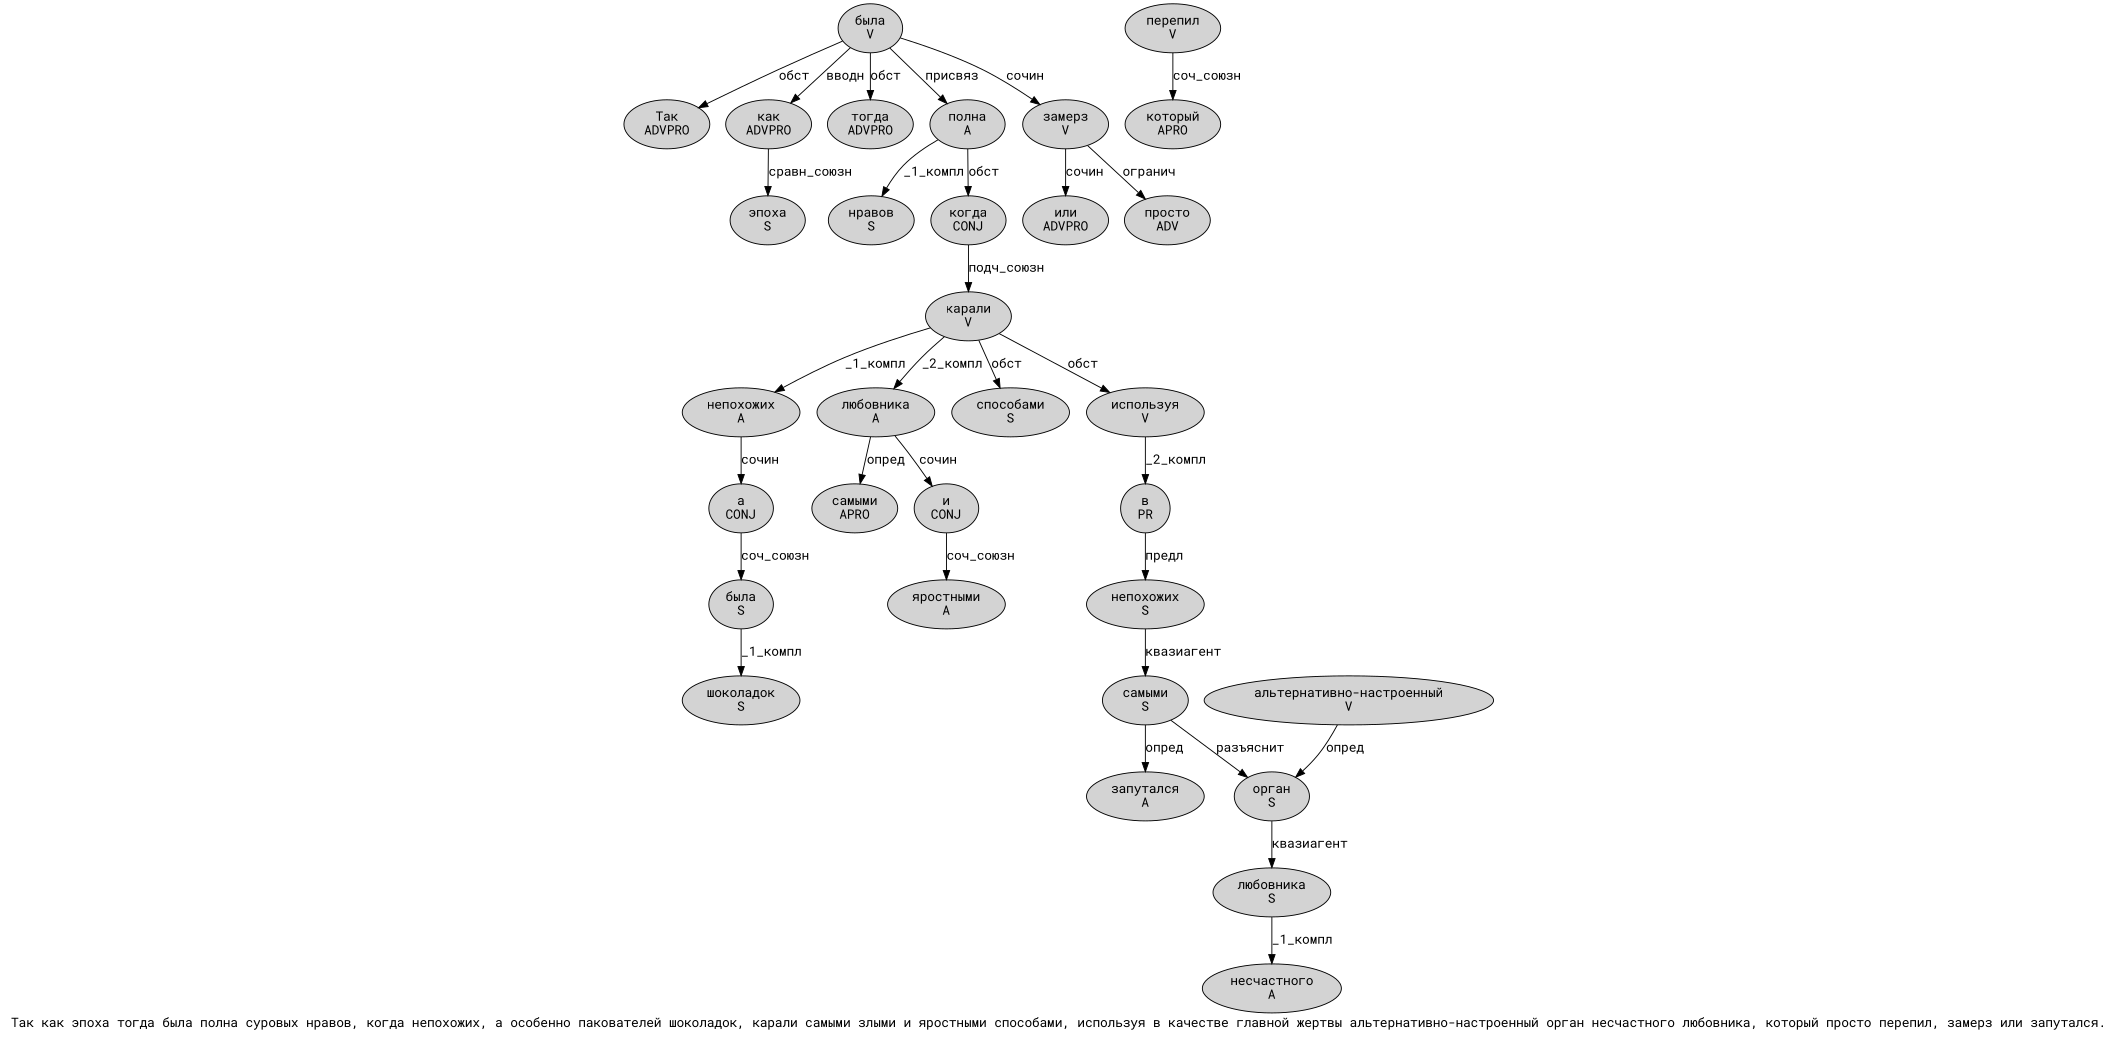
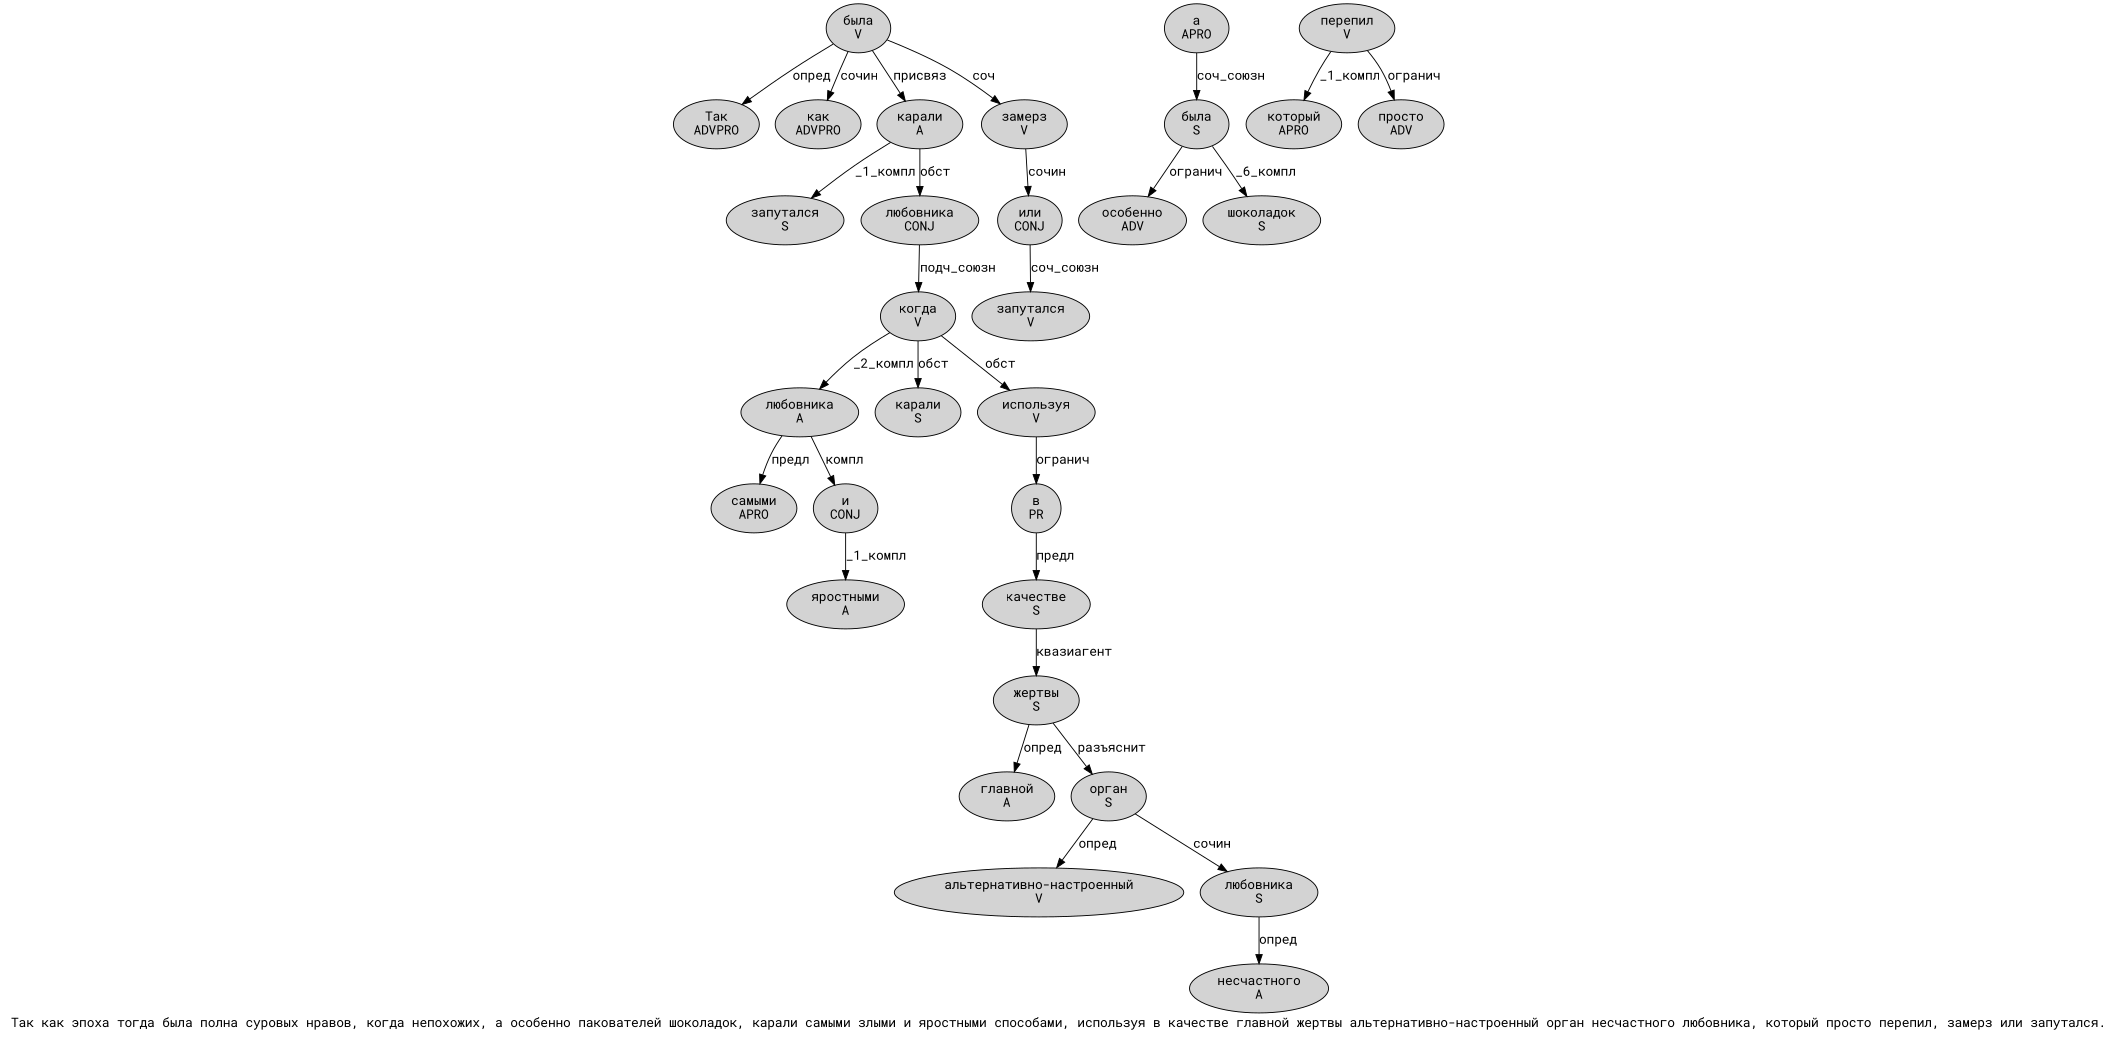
edge "была V" -> "Так ADVPRO": label "обст" -> "опред"
edge "была V" -> "как ADVPRO": label "вводн" -> "сочин"
edge "была V" -> "замерз V": label "сочин" -> "соч"
edge "перепил V" -> "который APRO": label "соч_союзн" -> "_1_компл"
node "тогда ADVPRO": removed
node "полна A": label "полна A" -> "карали A"
edge "замерз V" -> "просто ADV": now "перепил V" -> "просто ADV"
node "эпоха S": removed
node "нравов S": label "нравов S" -> "запутался S"
node "когда CONJ": label "когда CONJ" -> "любовника CONJ"
node "или ADVPRO": label "или ADVPRO" -> "или CONJ"
node "особенно ADV": added
node "карали V": label "карали V" -> "когда V"
node "запутался V": added
node "непохожих A": removed
node "способами S": label "способами S" -> "карали S"
edge "любовника A" -> "самыми APRO": label "опред" -> "предл"
edge "любовника A" -> "и CONJ": label "сочин" -> "компл"
edge "используя V" -> "в PR": label "_2_компл" -> "огранич"
node "а CONJ": label "а CONJ" -> "а APRO"
edge "и CONJ" -> "яростными A": label "соч_союзн" -> "_1_компл"
node "непохожих S": label "непохожих S" -> "качестве S"
edge "была S" -> "шоколадок S": label "_1_компл" -> "_6_компл"
node "самыми S": label "самыми S" -> "жертвы S"
edge "альтернативно-настроенный V" -> "орган S": reversed
node "запутался A": label "запутался A" -> "главной A"
edge "орган S" -> "любовника S": label "квазиагент" -> "сочин"
edge "любовника S" -> "несчастного A": label "_1_компл" -> "опред"
